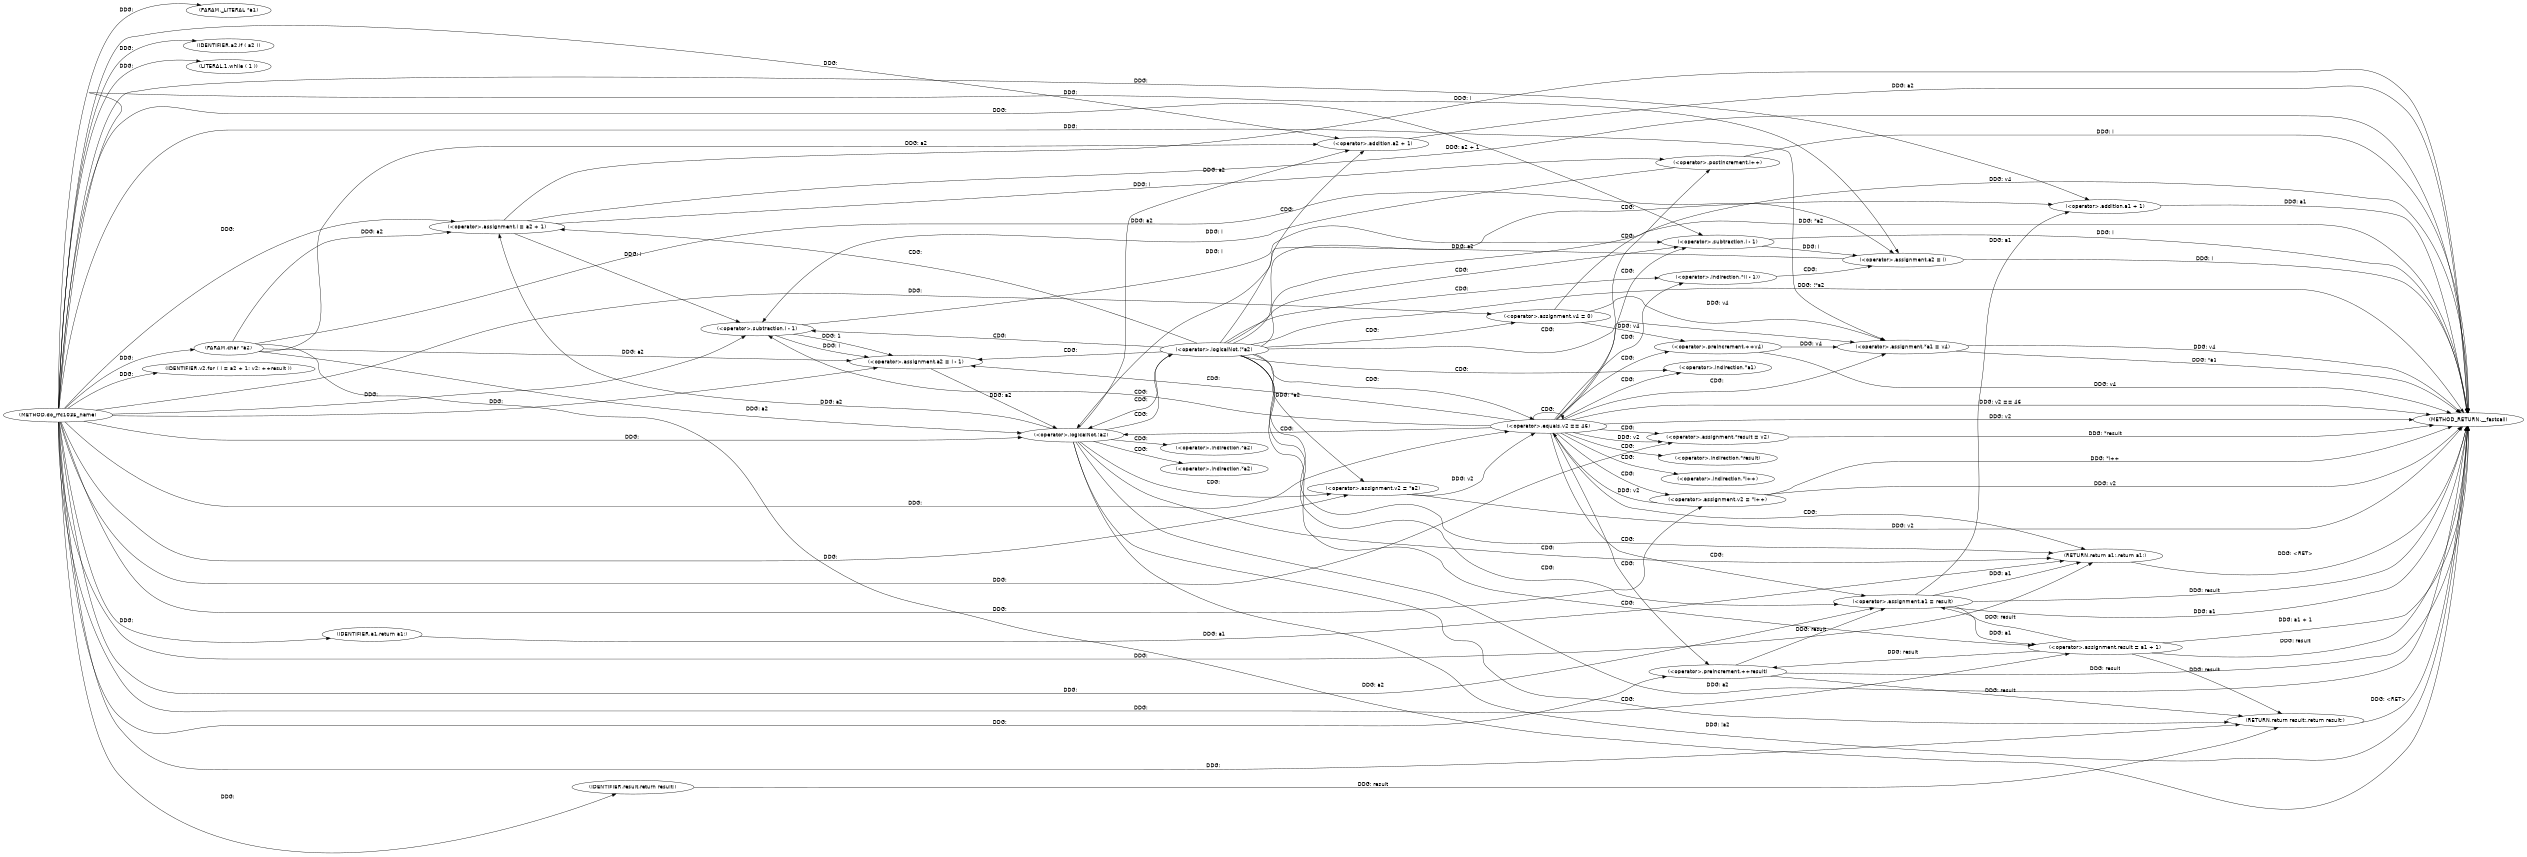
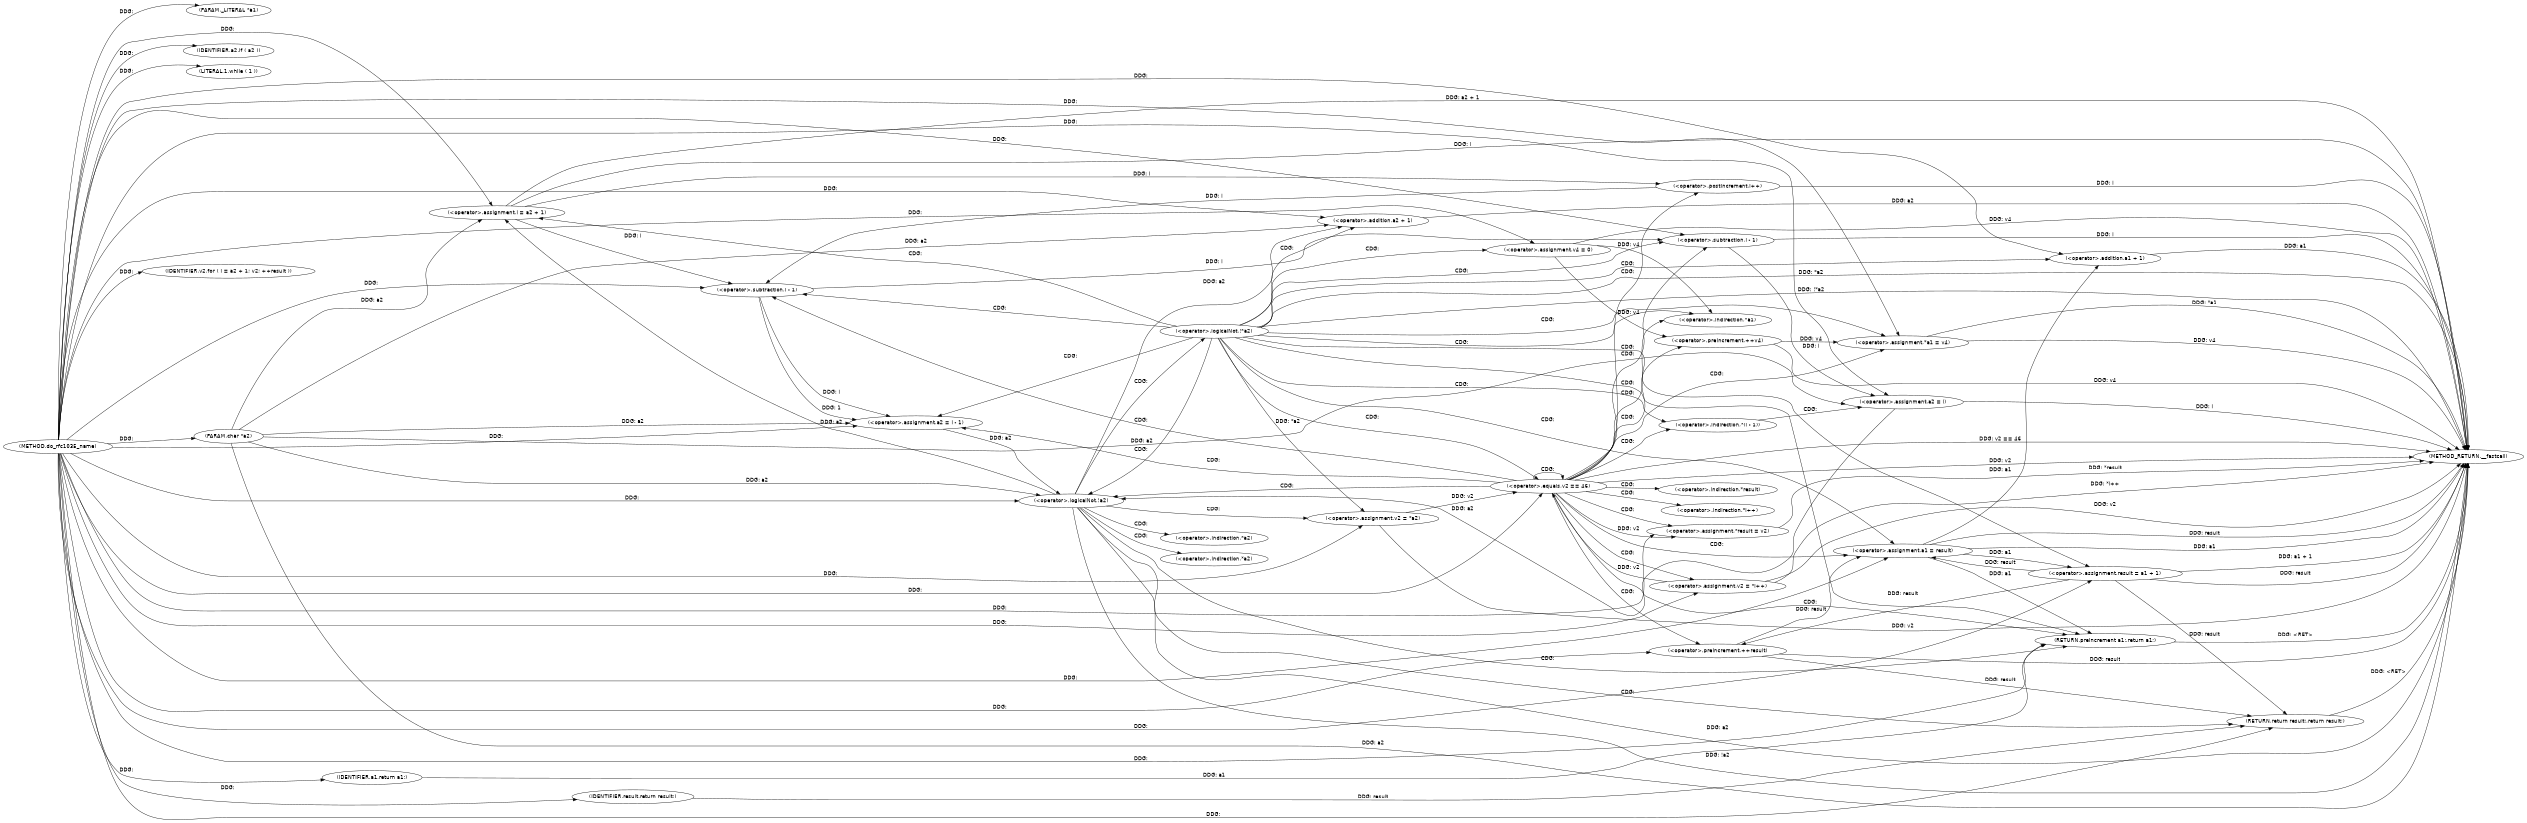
edge "(<operator>.assignment,v4 = 0)" -> "(<operator>.assignment,*a1 = v4)": now "(<operator>.assignment,v4 = 0)" -> "(<operator>.indirection,*a1)"
node "(RETURN,return a1;,return a1;)": label "(RETURN,return a1;,return a1;)" -> "(RETURN,preIncrement a1;,return a1;)"
